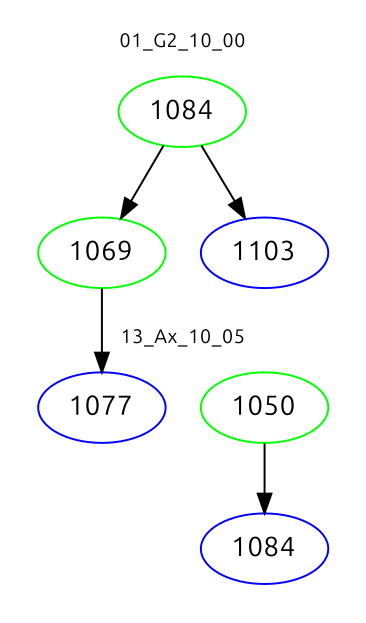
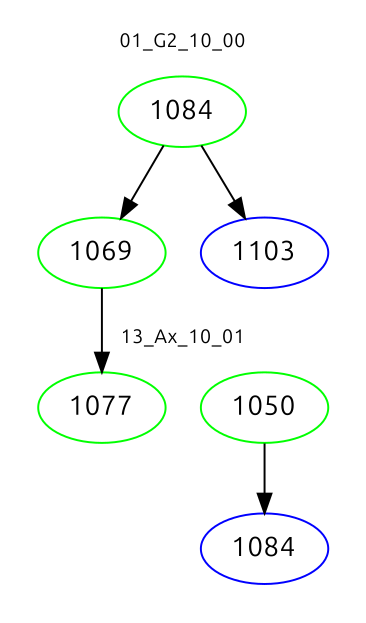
cluster "13_Ax_10_05": label "13_Ax_10_05" -> "13_Ax_10_01"
node "1077": color blue -> green
